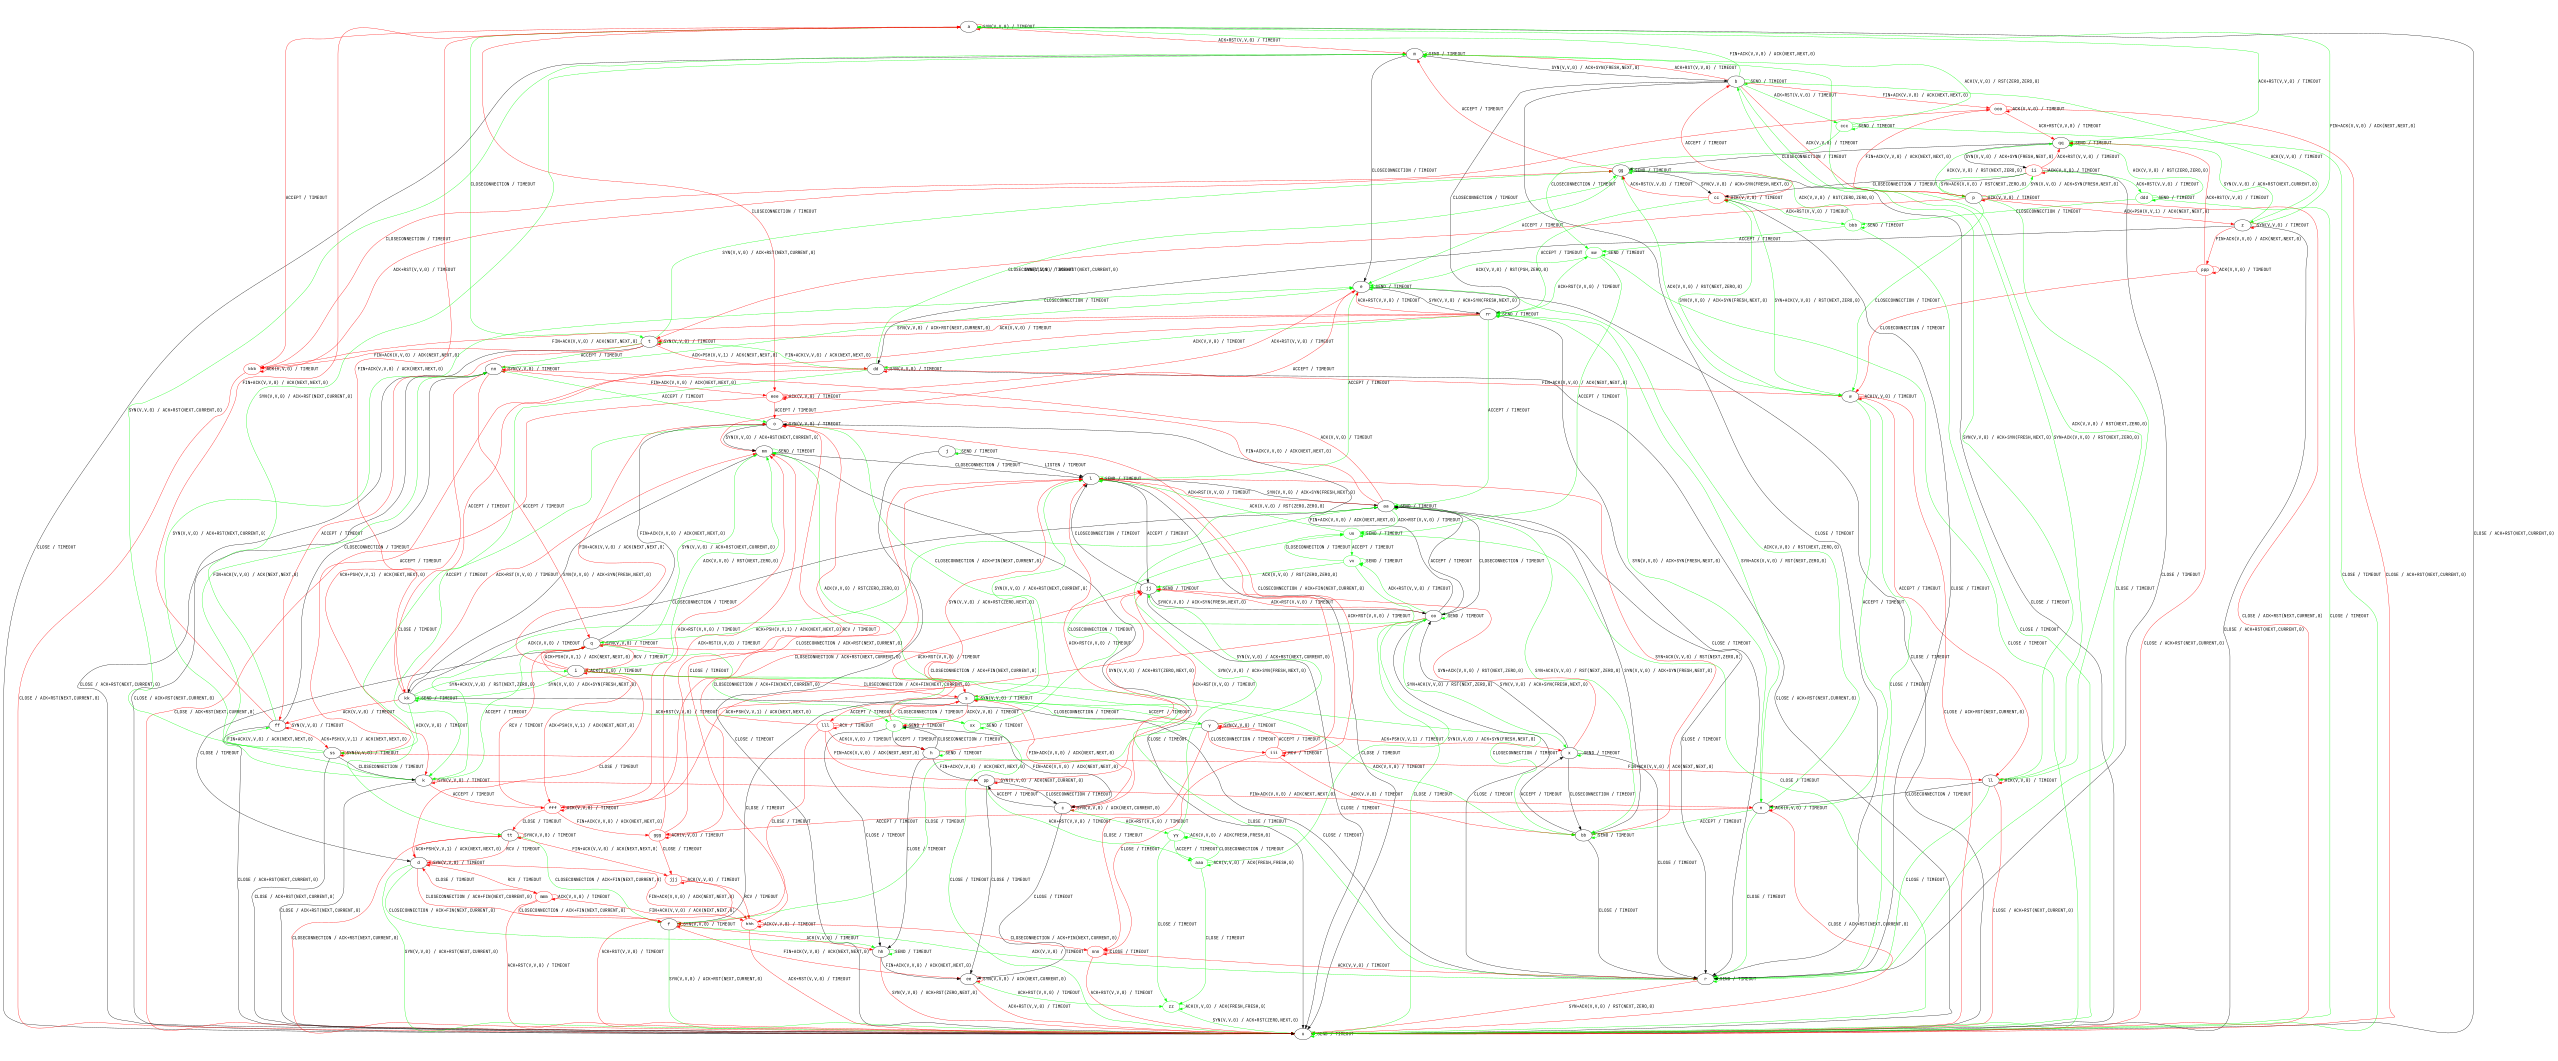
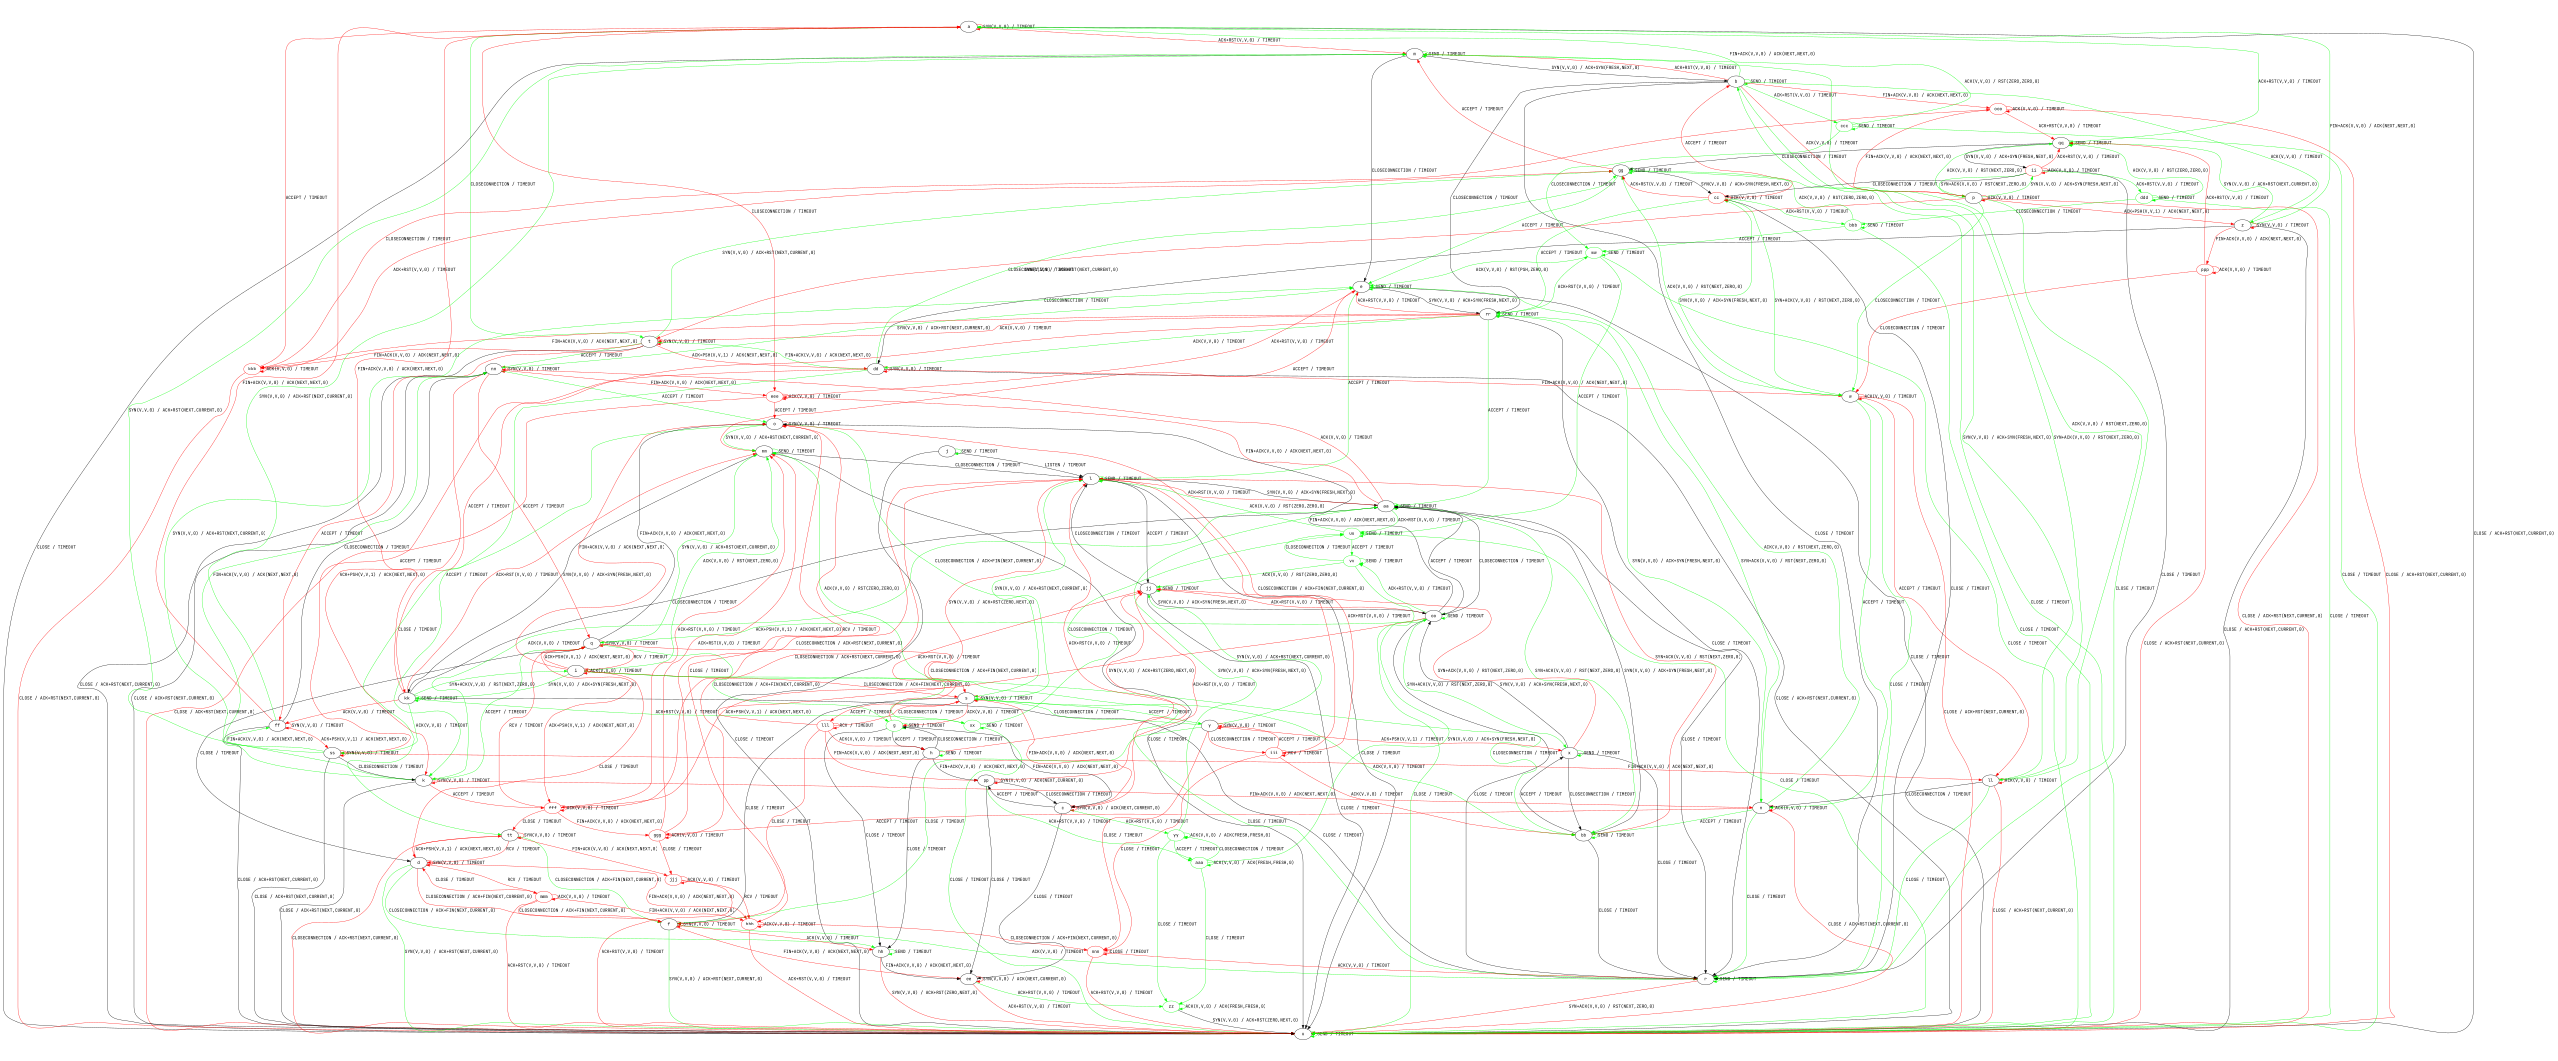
edge "o" -> "mm": color black -> green
edge "gg" -> "u": color black -> green
edge "zz" -> "u": color green -> black
